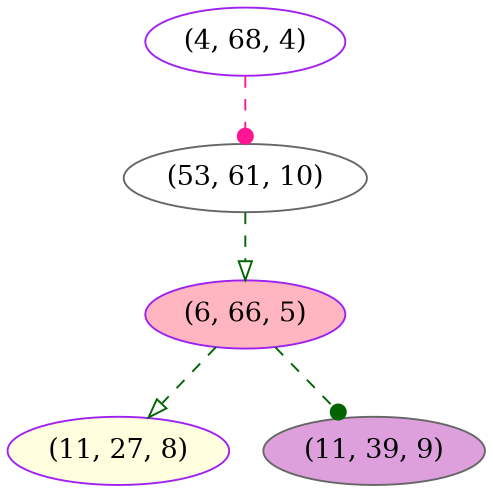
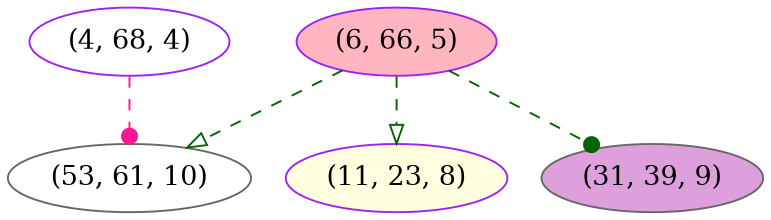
edge "(53, 61, 10)" -> "(6, 66, 5)": reversed
node "(11, 27, 8)": label "(11, 27, 8)" -> "(11, 23, 8)"
node "(11, 39, 9)": label "(11, 39, 9)" -> "(31, 39, 9)"
